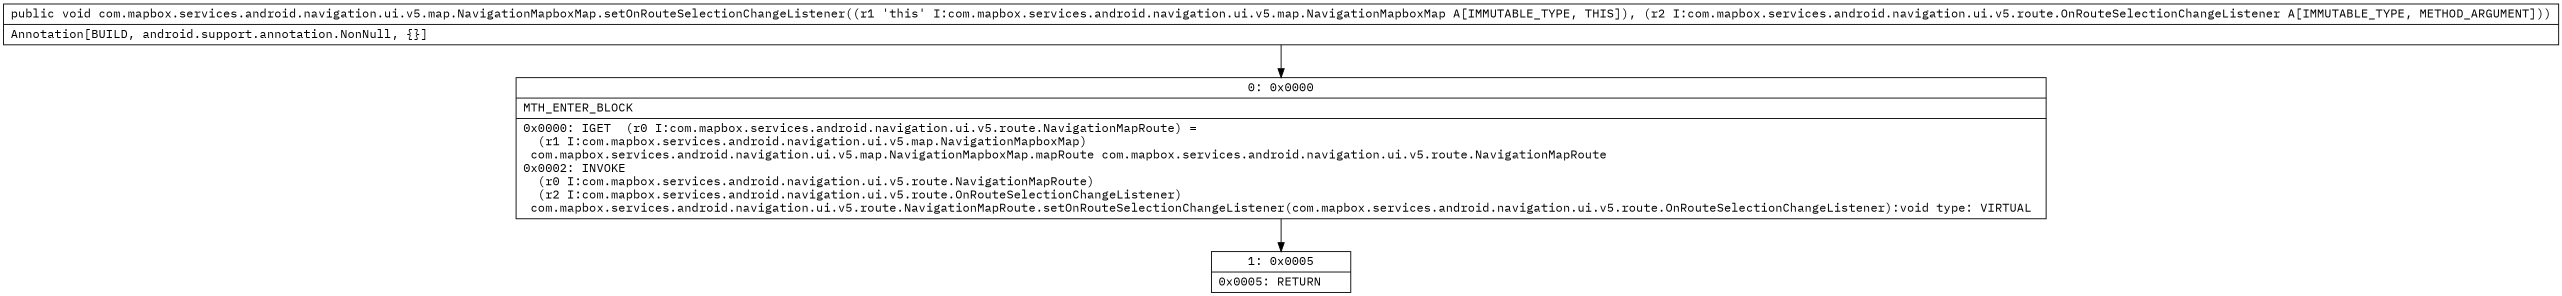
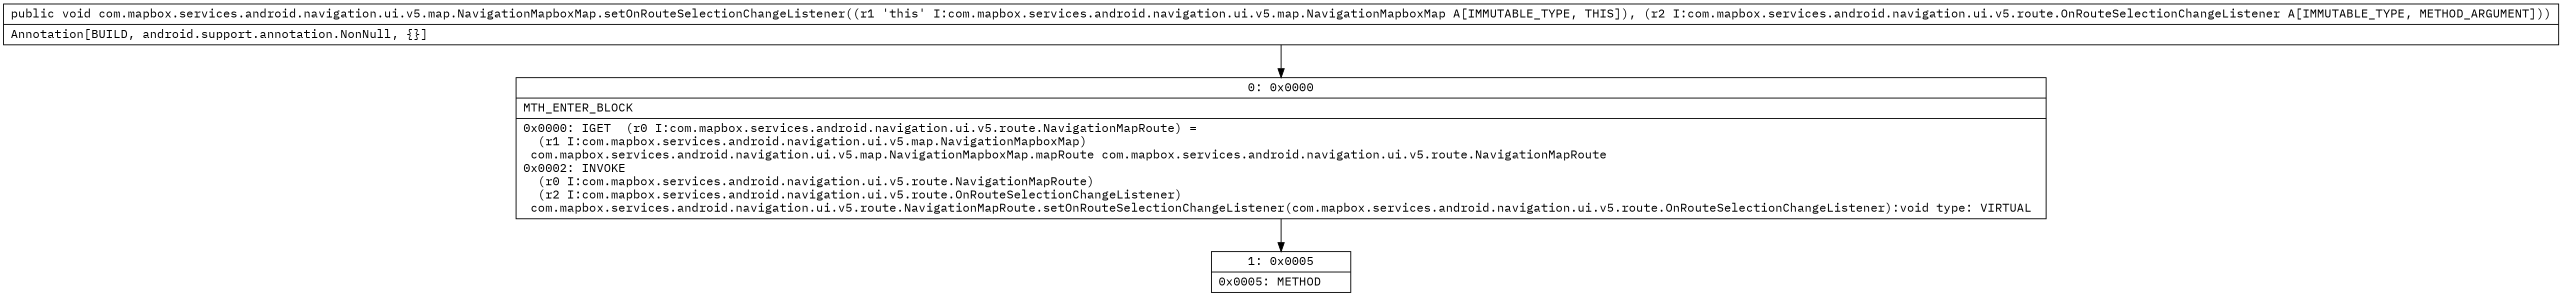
node "1: 0x0005": text "0x0005: RETURN" -> "0x0005: METHOD"
